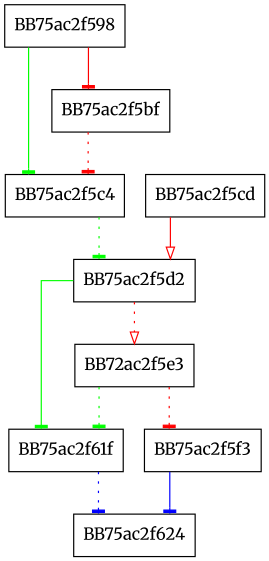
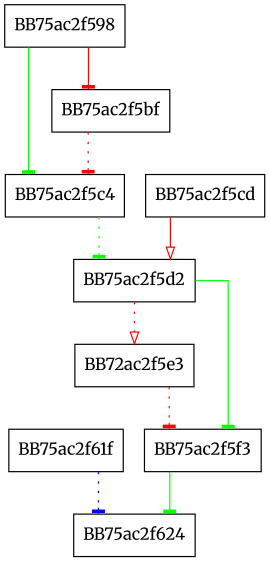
edge "BB75ac2f5d2" -> "BB75ac2f61f": now "BB75ac2f5d2" -> "BB75ac2f5f3"
edge "BB72ac2f5e3" -> "BB75ac2f61f": removed
edge "BB75ac2f5f3" -> "BB75ac2f624": color blue -> green
